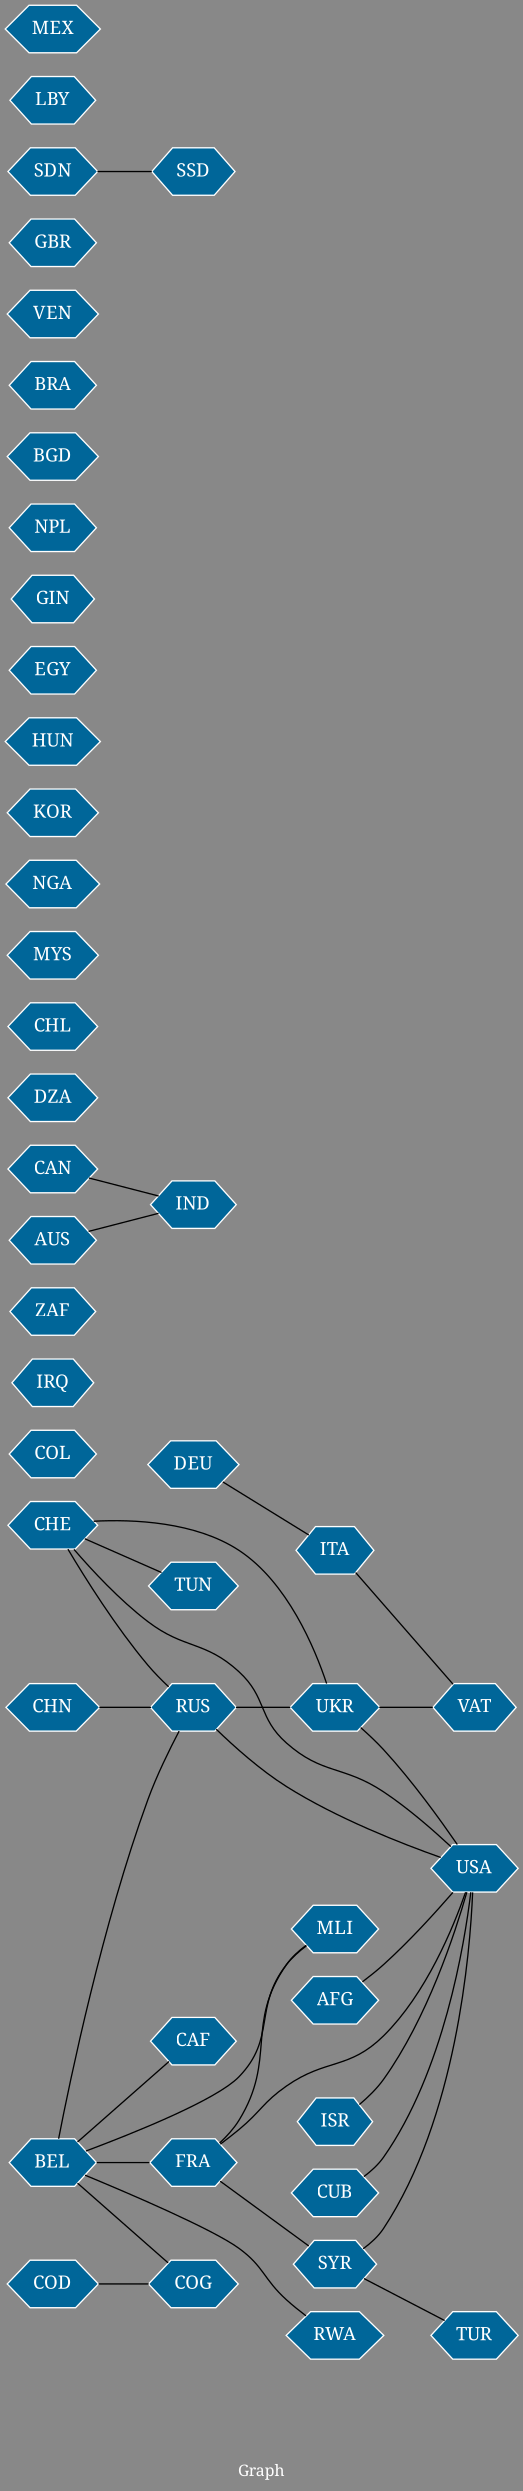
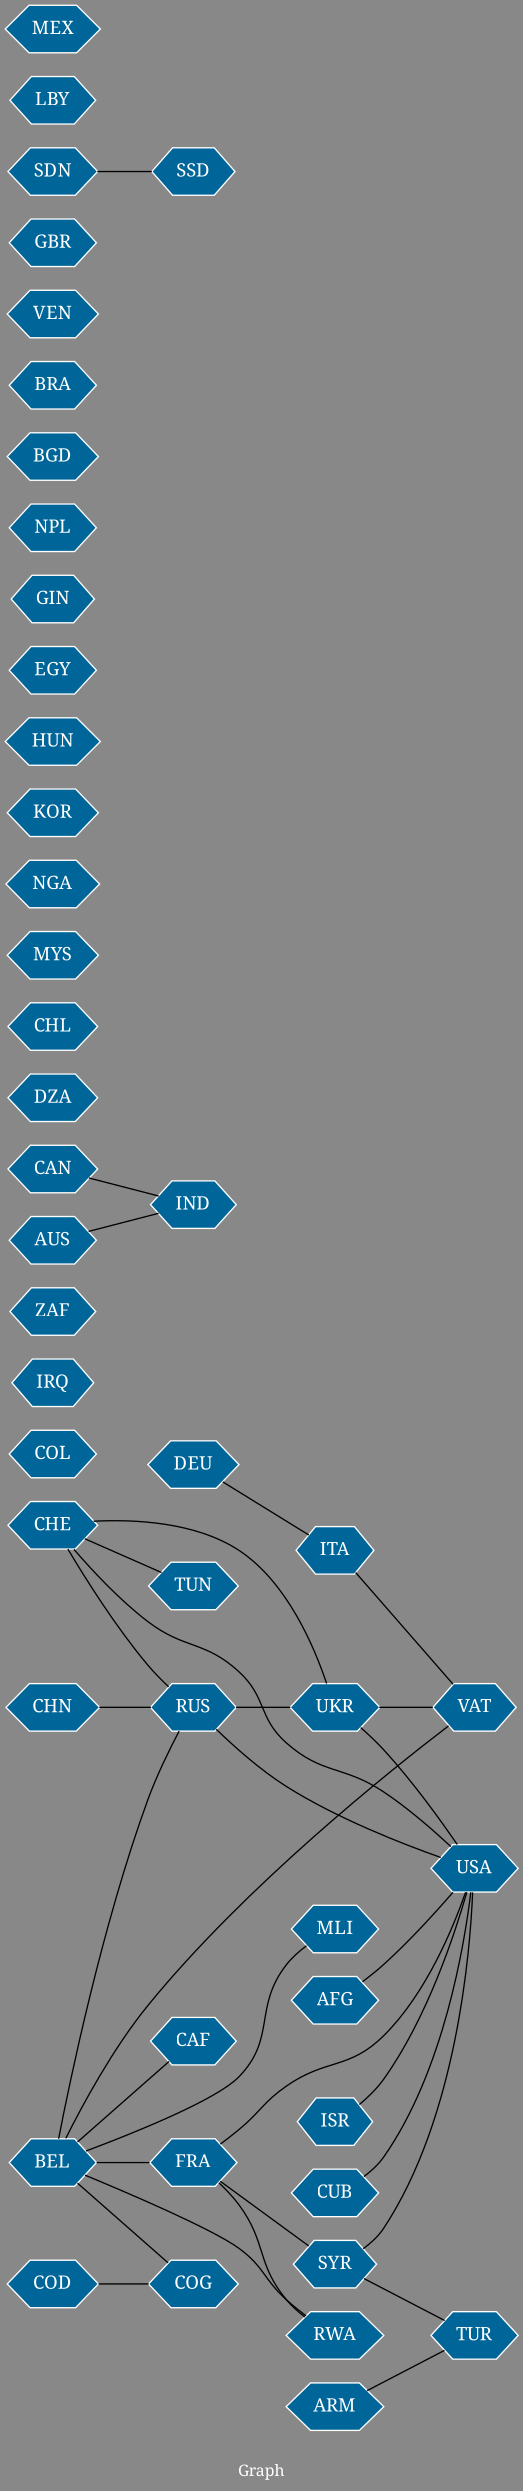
edge "VAT" -- "BEL": added
edge "MLI" -- "FRA": now "RWA" -- "FRA"
node "ARM": added
